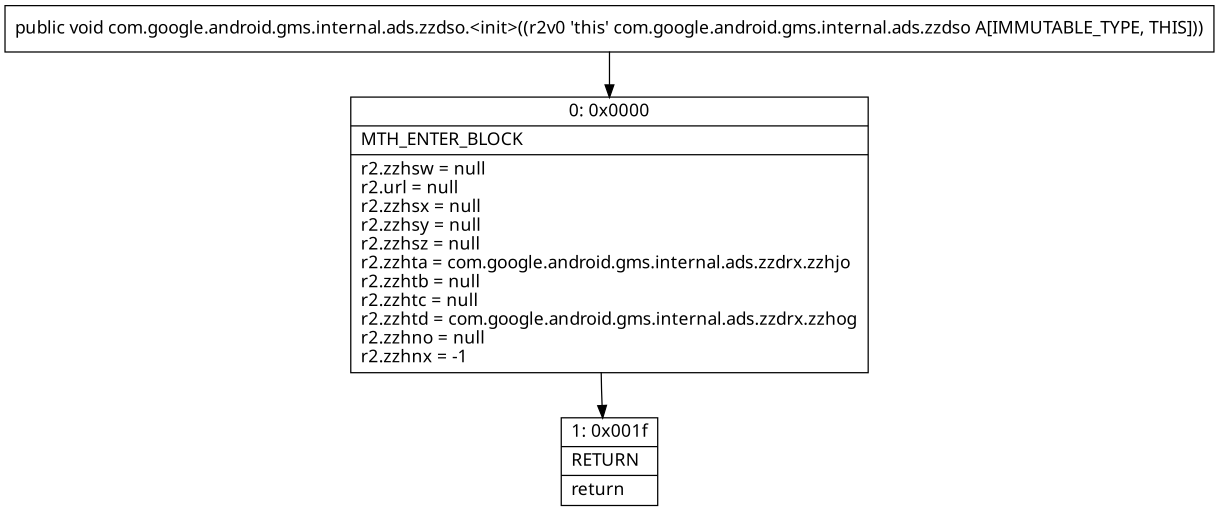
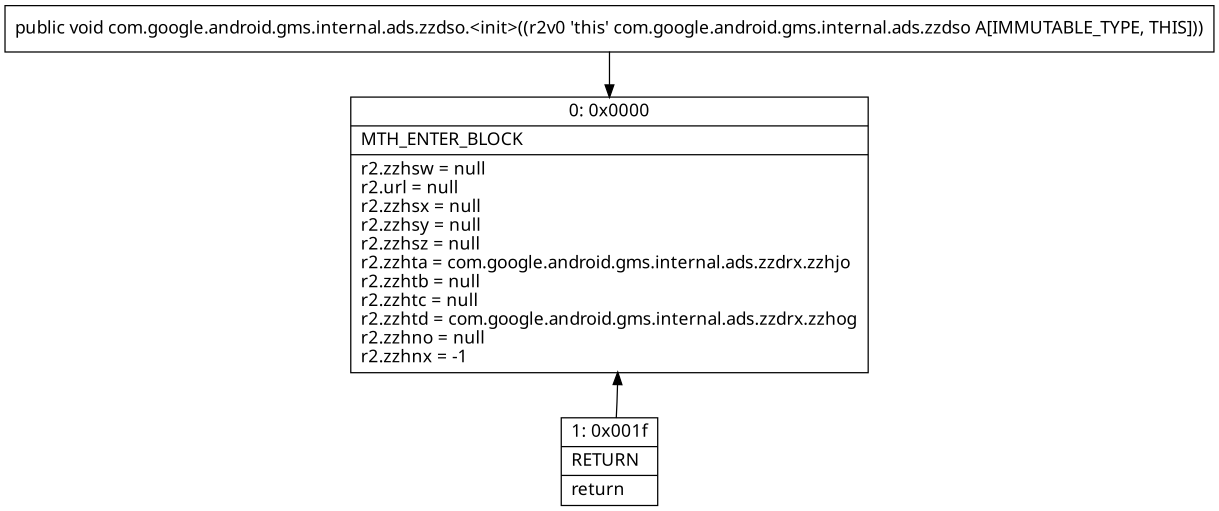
edge "0: 0x0000" -> "1: 0x001f": reversed
